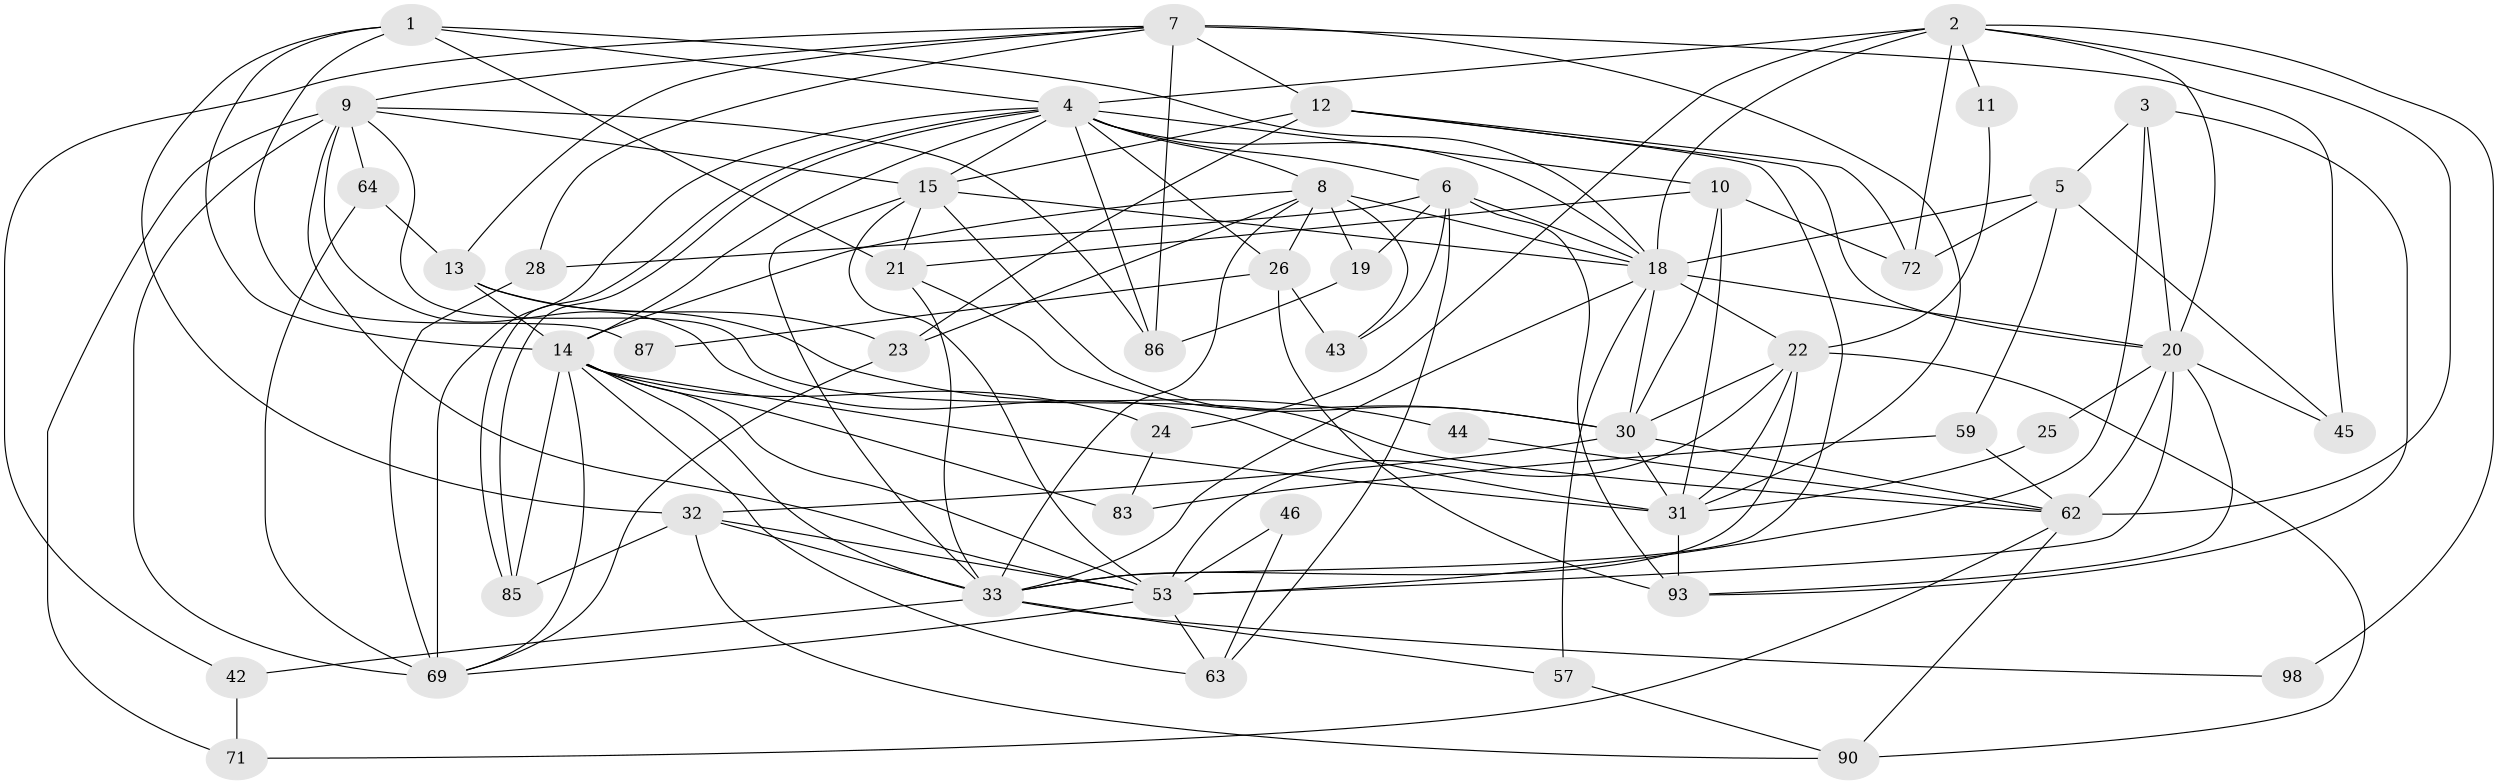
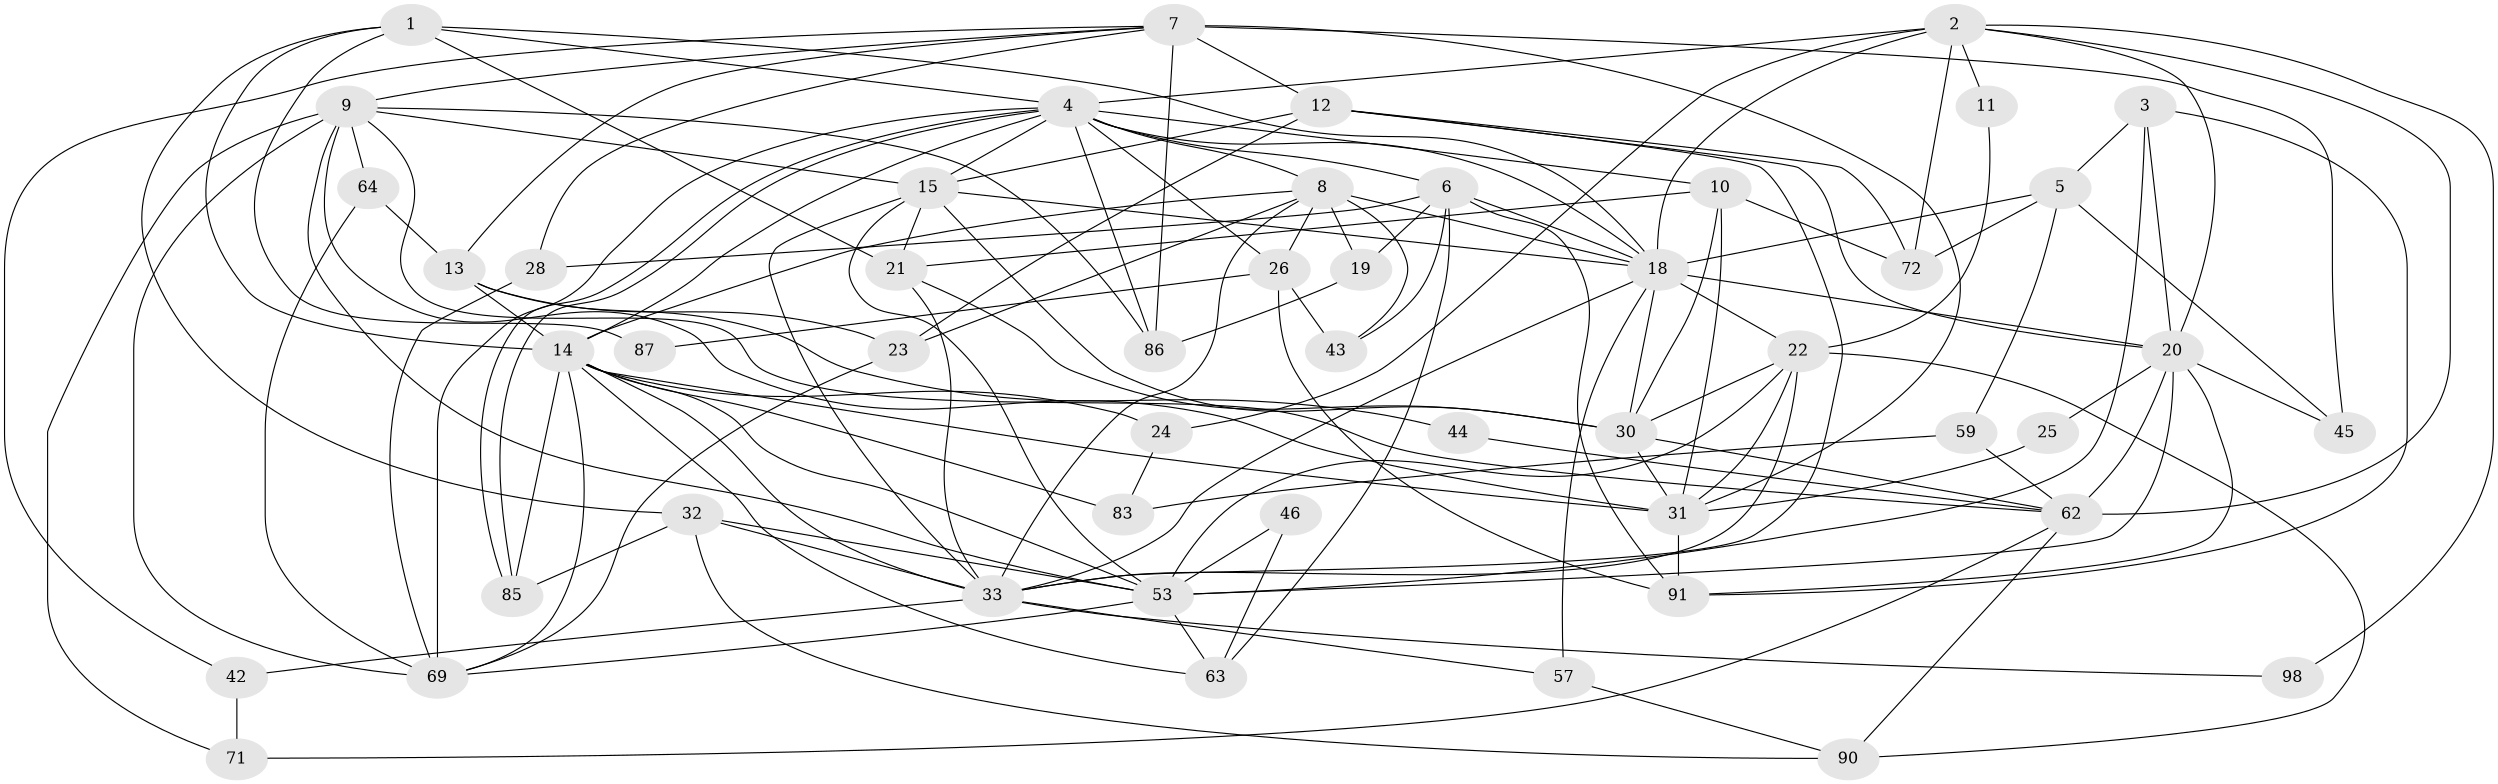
edge "30" -- "32": removed
node "93": label "93" -> "91"
